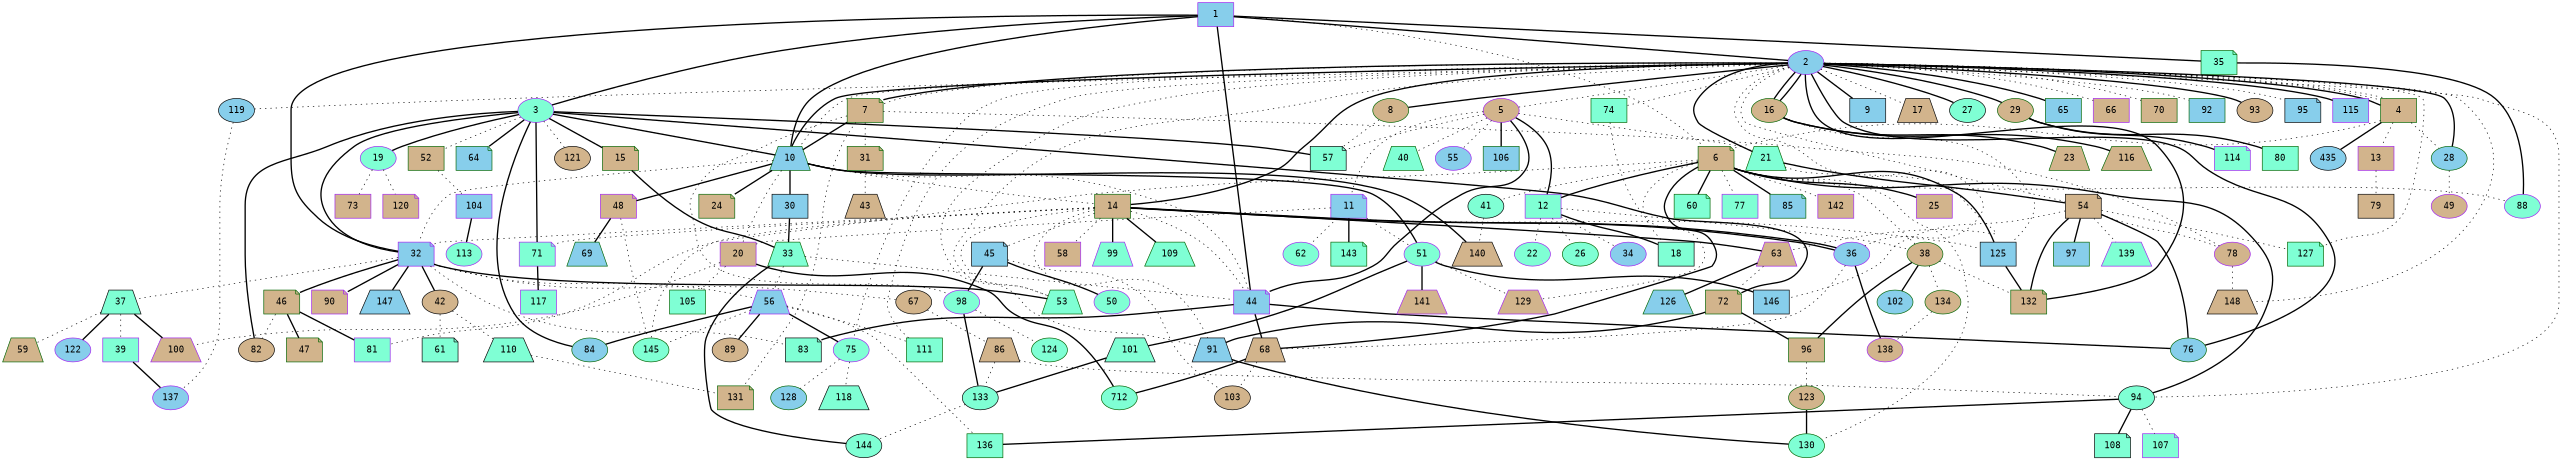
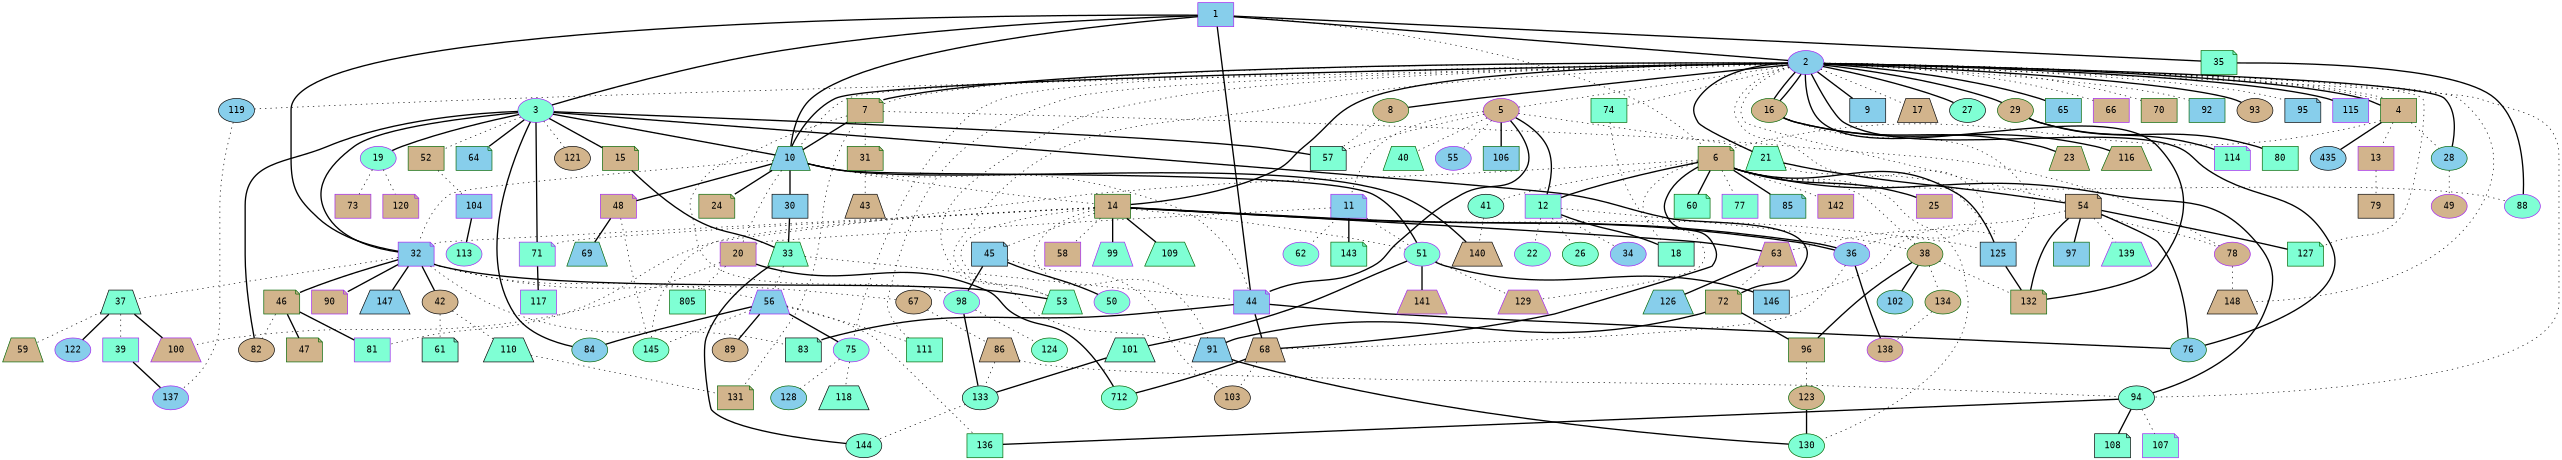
edge "54" -- "127": style dotted -> bold
edge "14" -- "44": now "14" -- "51"
node "105": label "105" -> "805"
